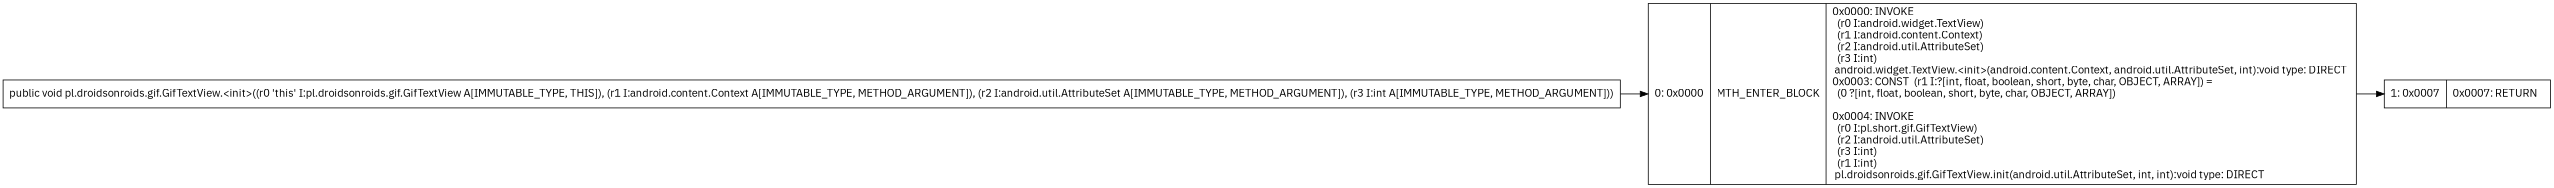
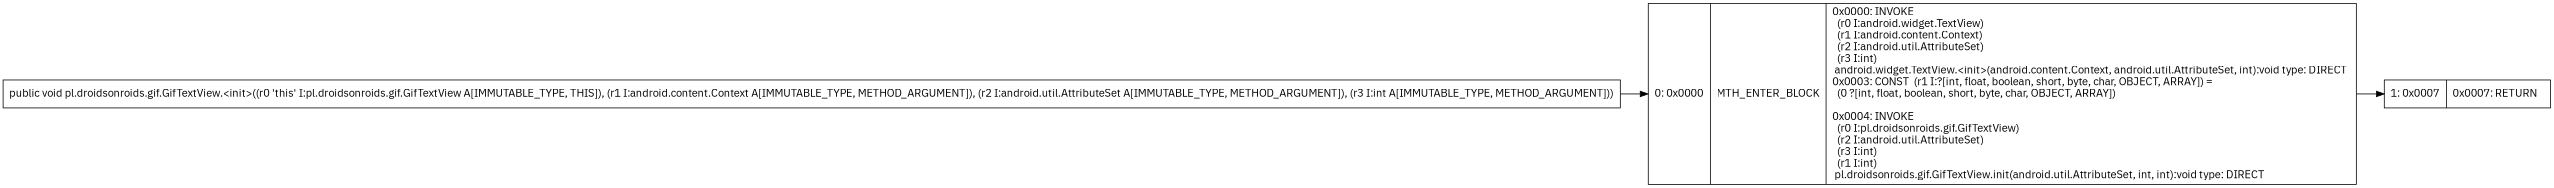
node "0: 0x0000": text "(r0 I:pl.short.gif.GifTextView)" -> "(r0 I:pl.droidsonroids.gif.GifTextView)"
